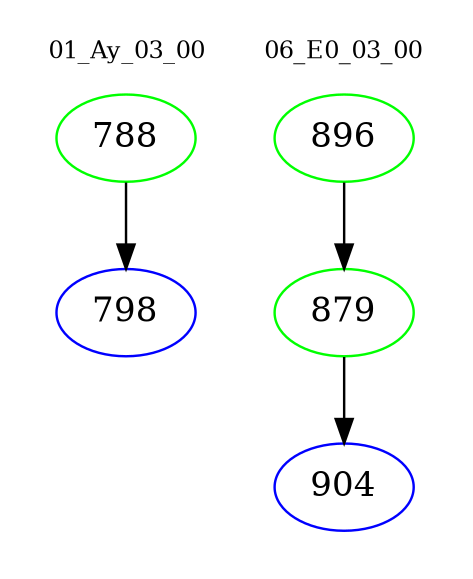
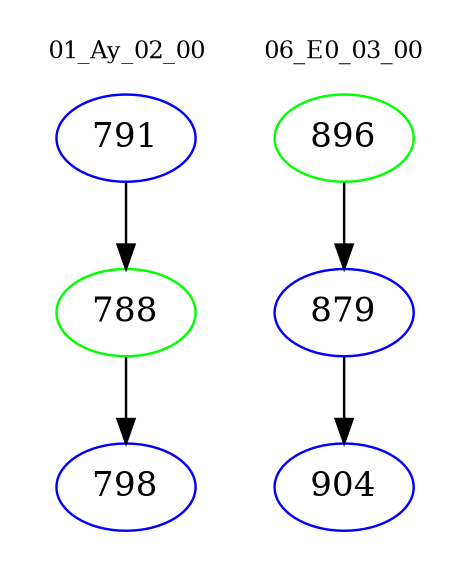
cluster "01_Ay_03_00": label "01_Ay_03_00" -> "01_Ay_02_00"
node "791": added
node "879": color green -> blue
